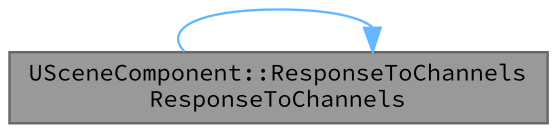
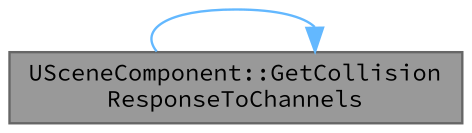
node "USceneComponent::ResponseToChannels ResponseToChannels": label "USceneComponent::ResponseToChannels ResponseToChannels" -> "USceneComponent::GetCollision ResponseToChannels"
